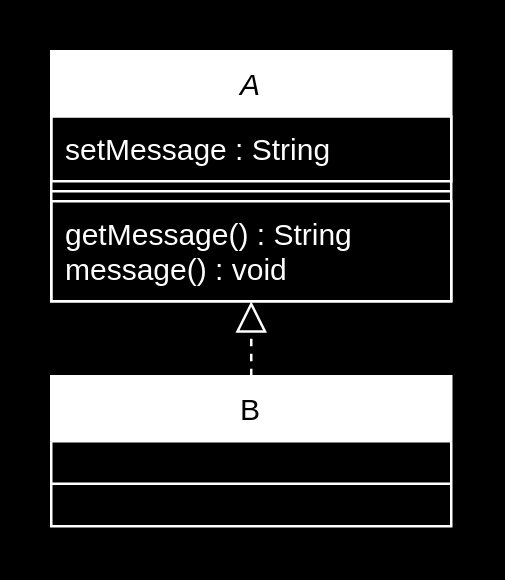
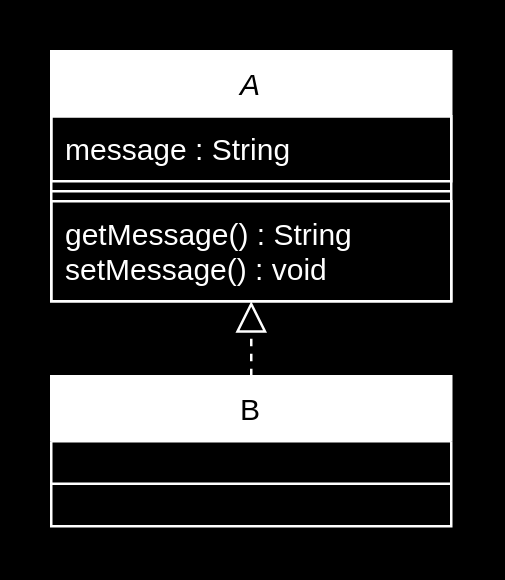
node "setMessage : String": label "setMessage : String" -> "message : String"
node "getMessage() : String message() : void": label "getMessage() : String message() : void" -> "getMessage() : String setMessage() : void"
